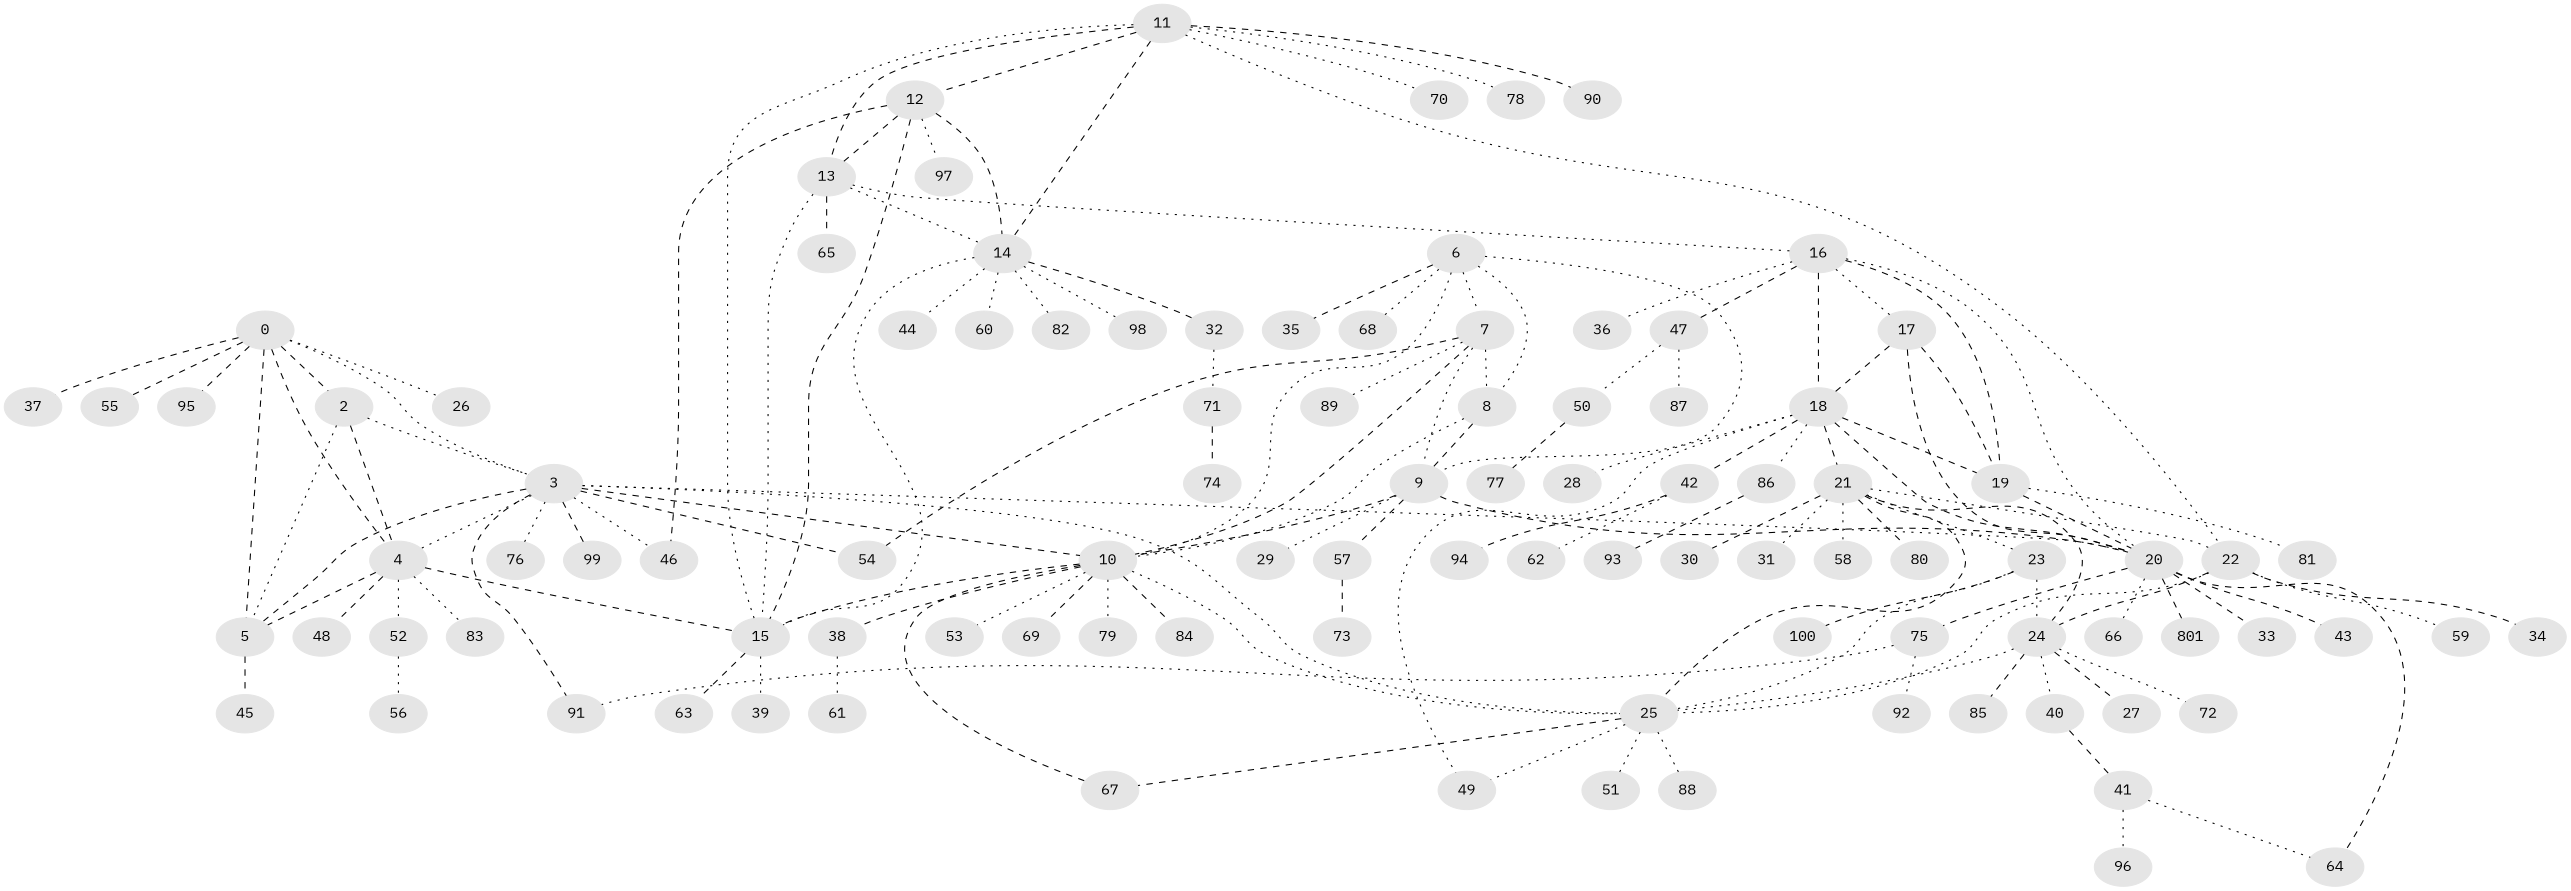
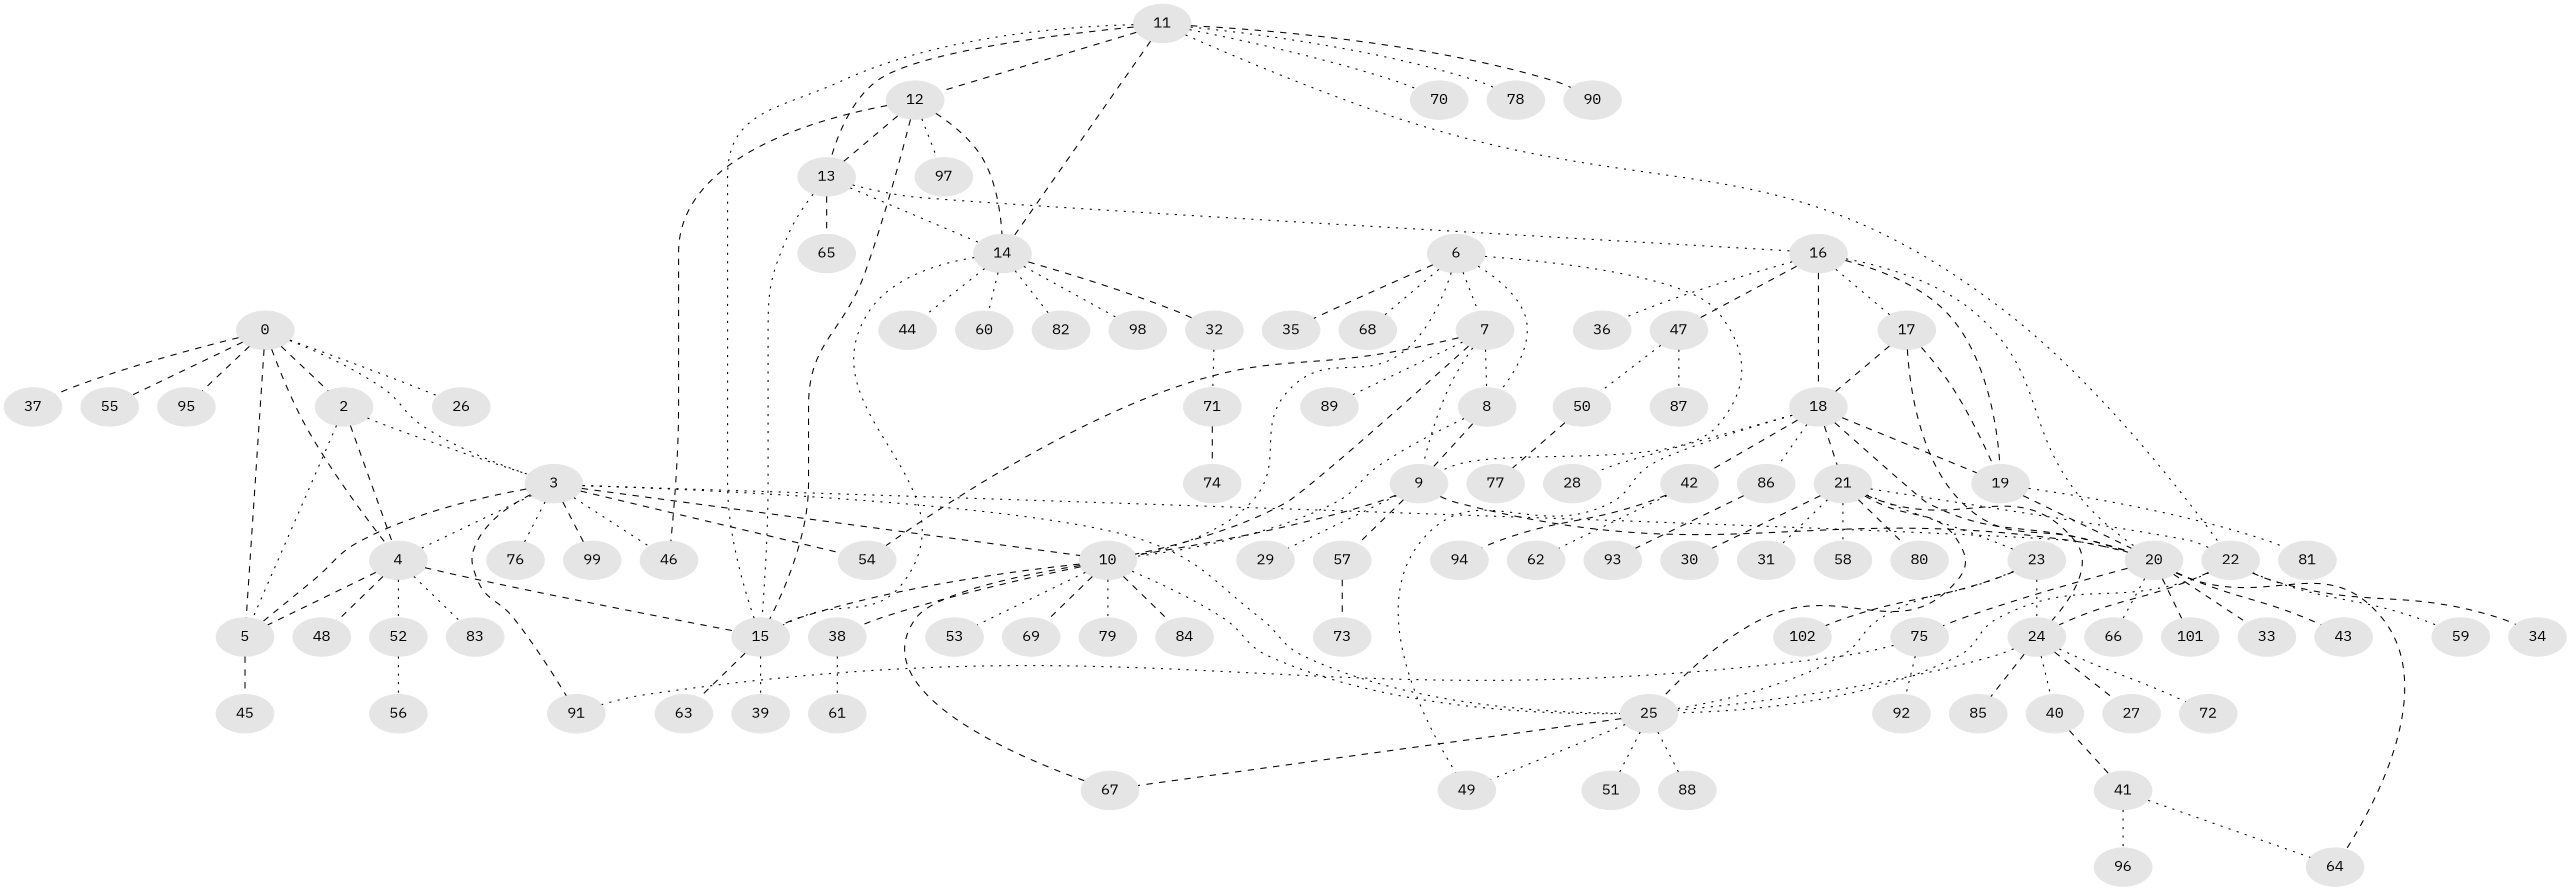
node "100": label "100" -> "102"
node "801": label "801" -> "101"
